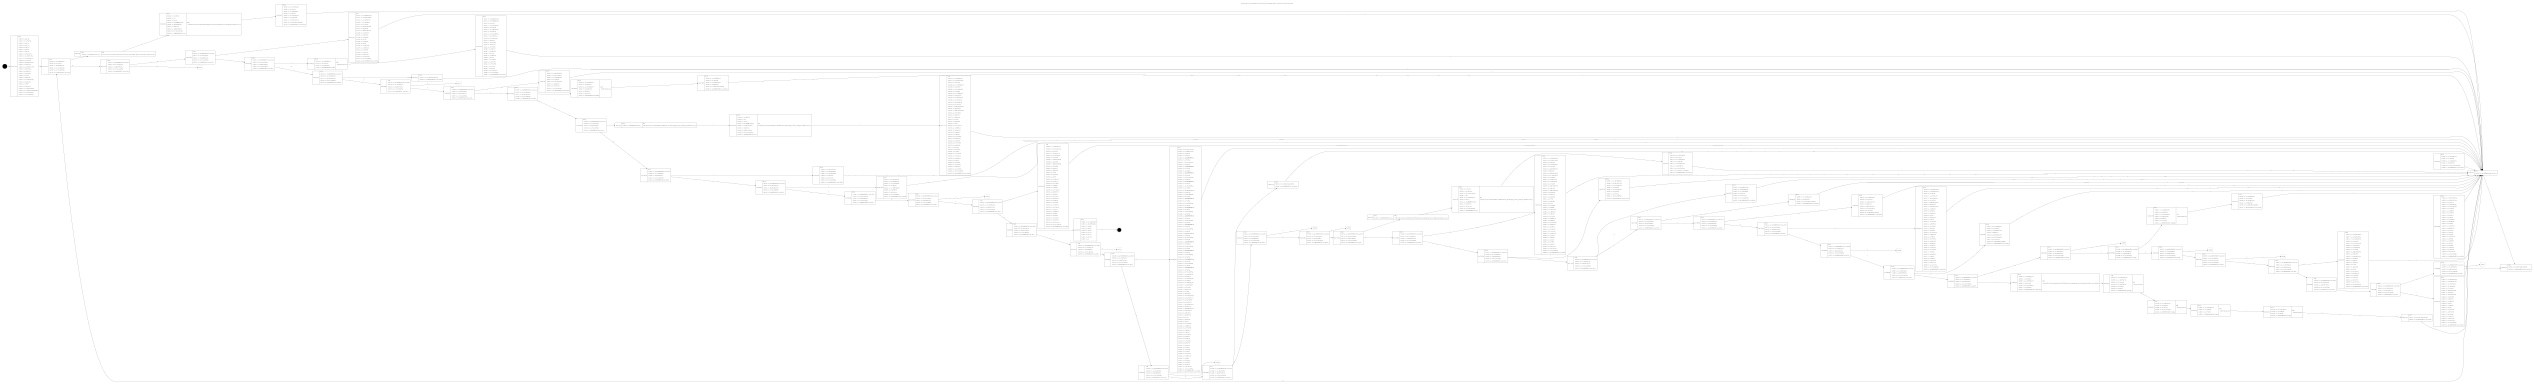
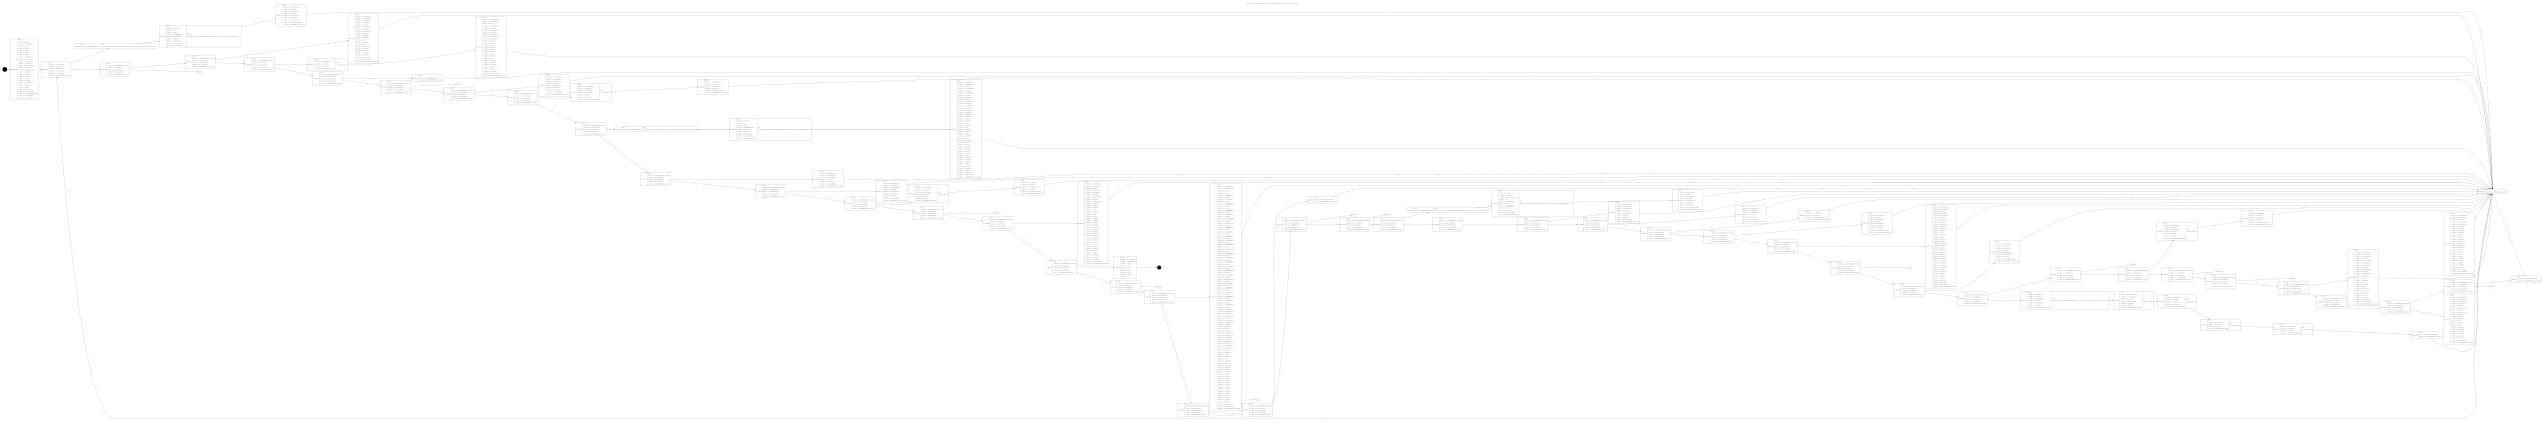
node "0x402054 [29]": added
node "0x401f97 [174]": removed
